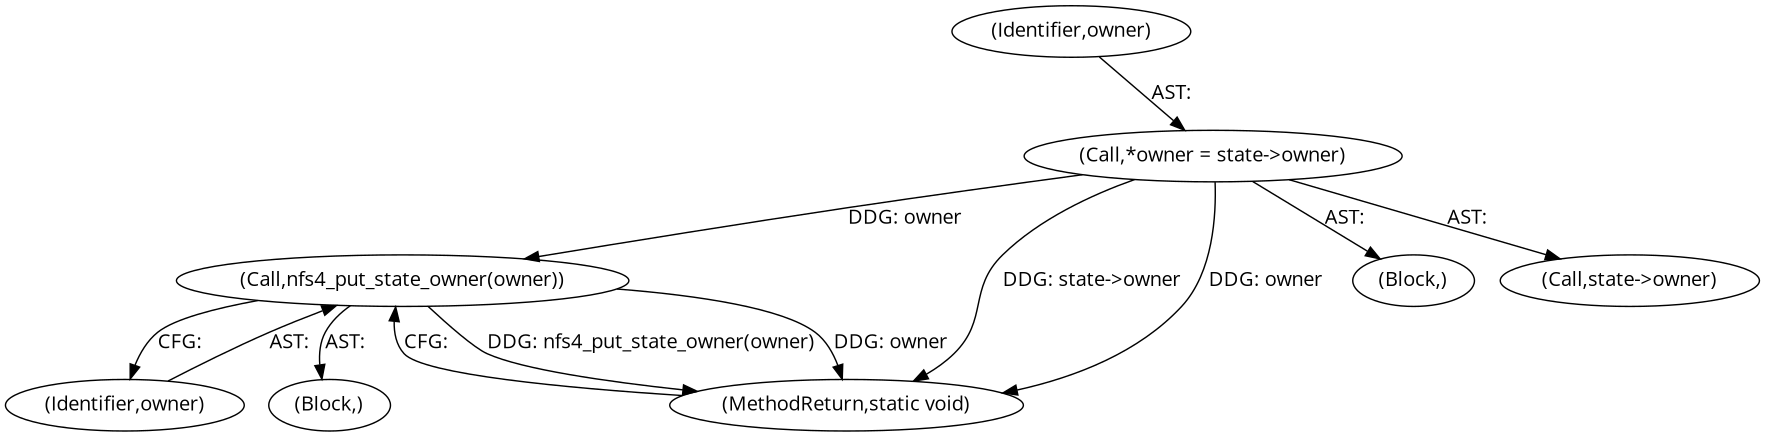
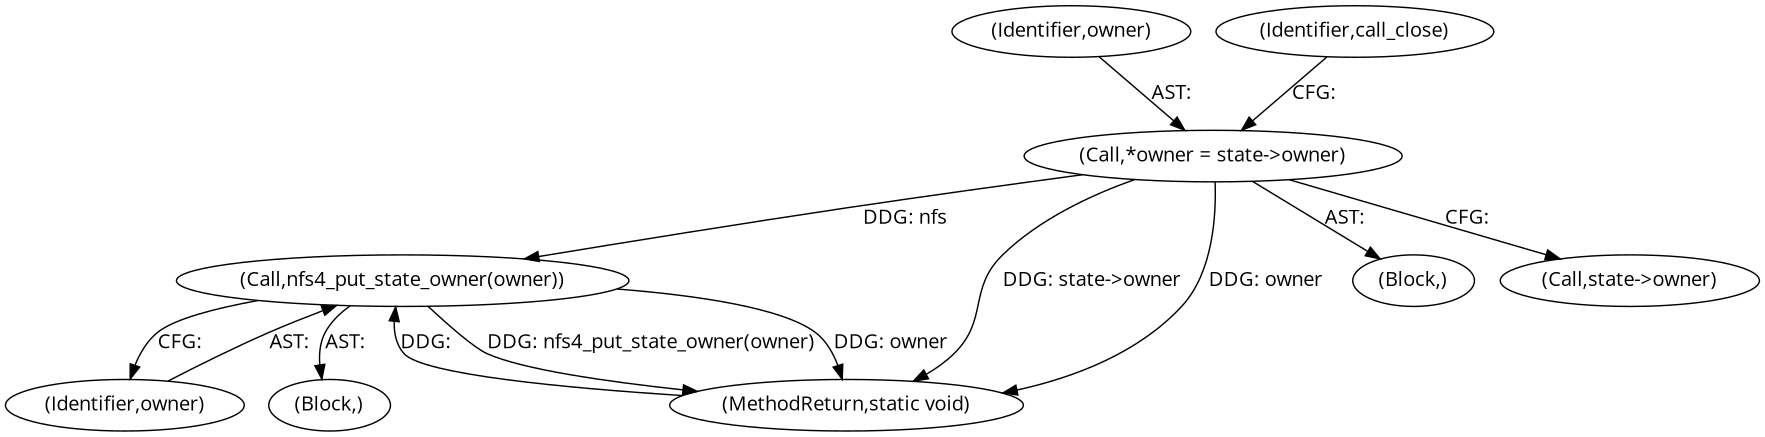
node "(Identifier,call_close)": added
edge "(Call,*owner = state->owner)" -> "(Call,nfs4_put_state_owner(owner))": label "DDG: owner" -> "DDG: nfs"
edge "(Call,*owner = state->owner)" -> "(Call,state->owner)": label "AST: " -> "CFG: "
edge "(MethodReturn,static void)" -> "(Call,nfs4_put_state_owner(owner))": label "CFG: " -> "DDG: "
